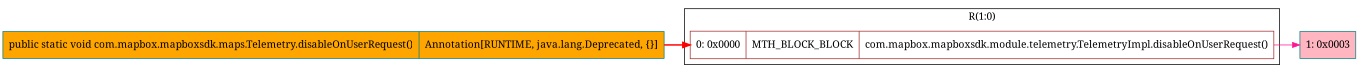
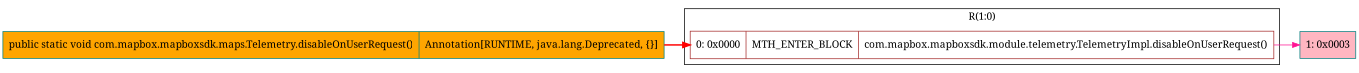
node "0: 0x0000": text "MTH_BLOCK_BLOCK" -> "MTH_ENTER_BLOCK"
